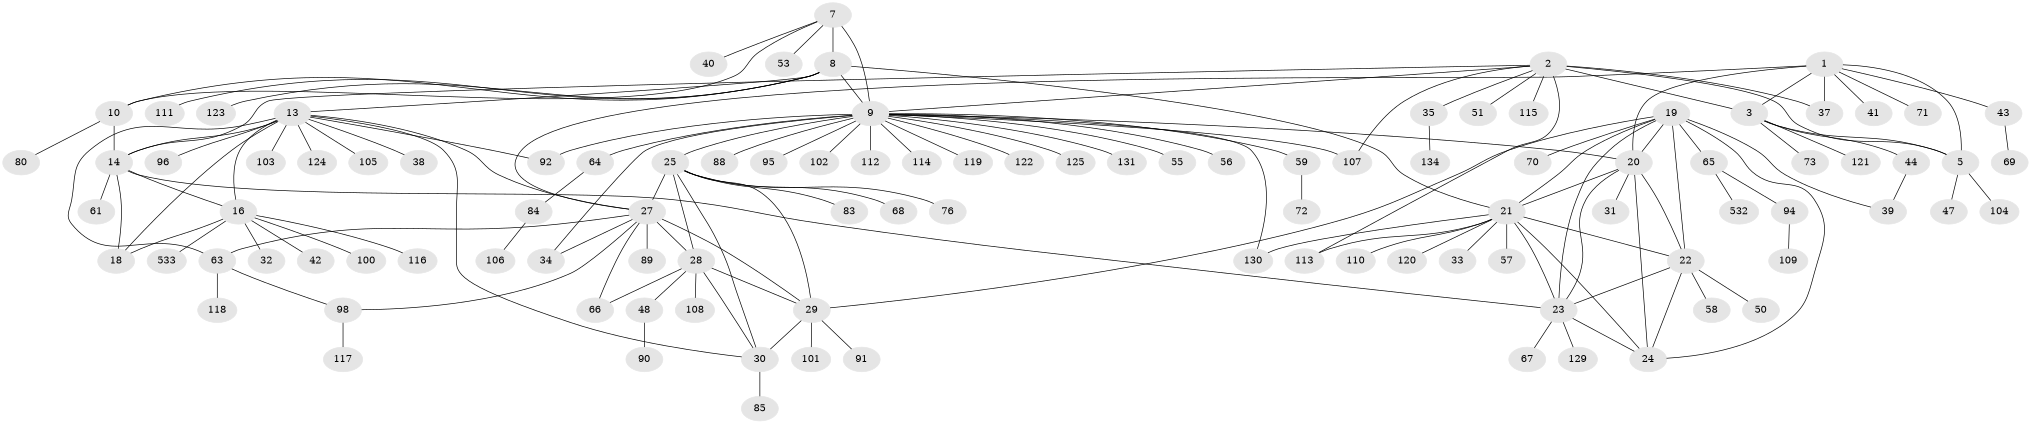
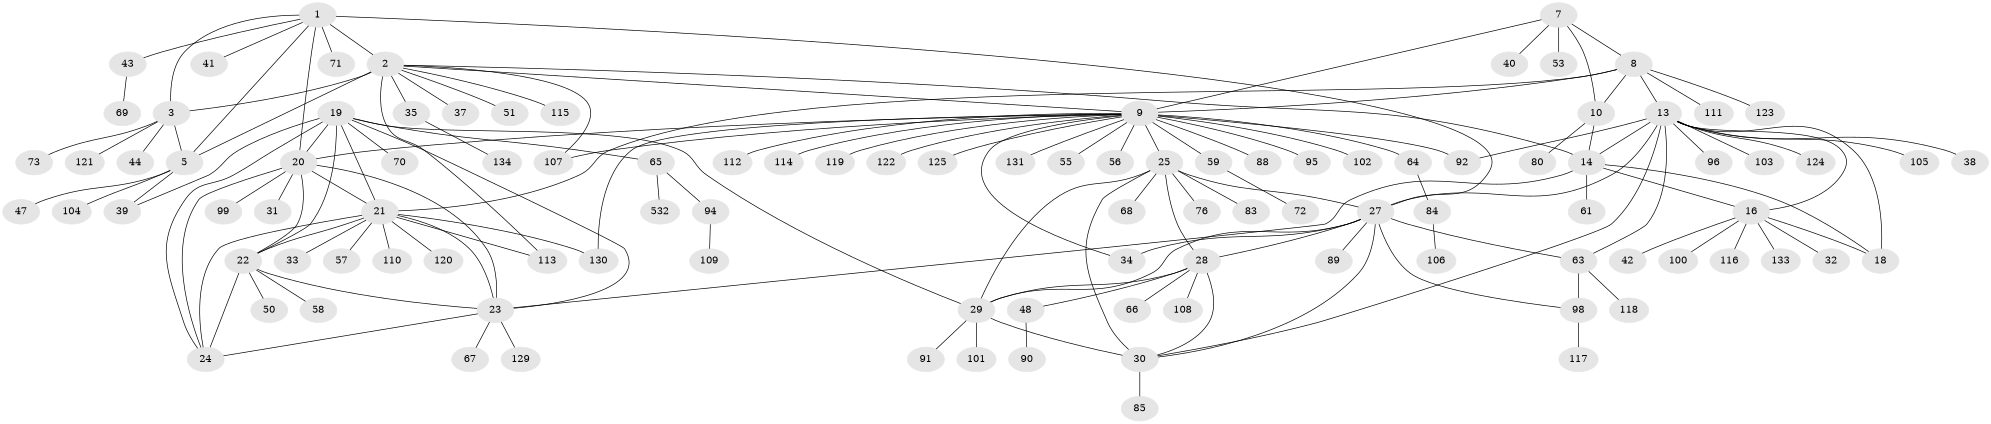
edge "1" -- "37": now "1" -- "2"
edge "44" -- "39": now "5" -- "39"
node "99": added
edge "27" -- "66": now "27" -- "30"
node "533": label "533" -> "133"
